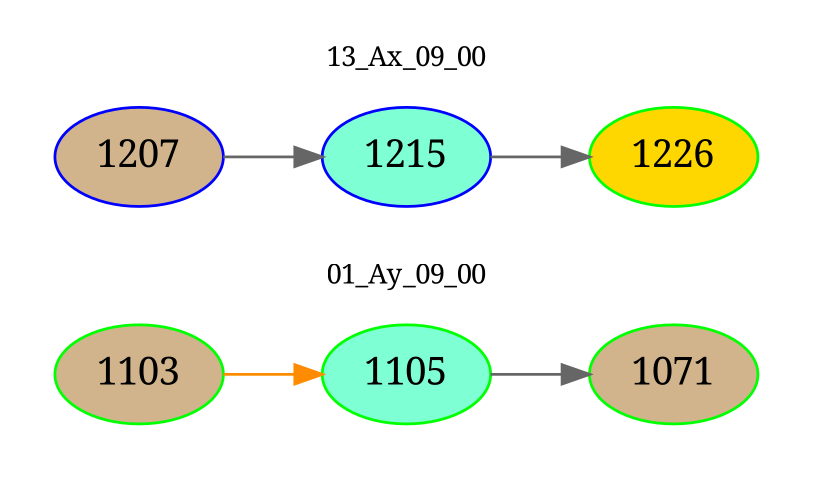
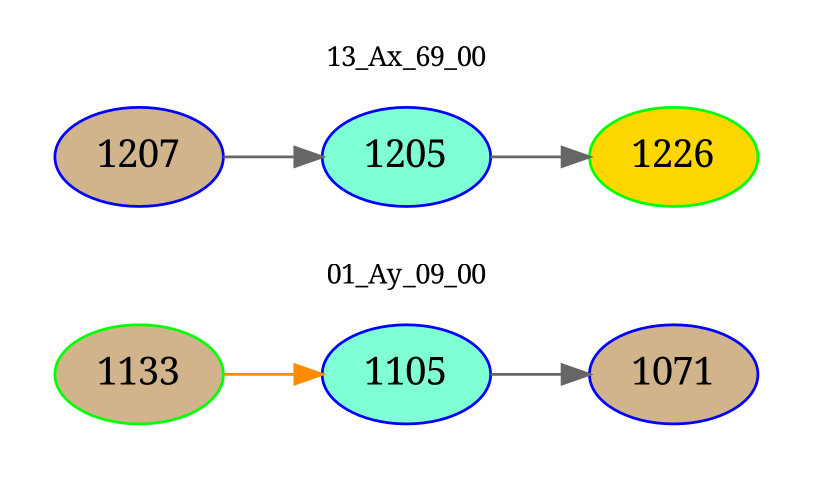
cluster "13_Ax_09_00": label "13_Ax_09_00" -> "13_Ax_69_00"
node "1215": label "1215" -> "1205"
node "1103": label "1103" -> "1133"
node "1105": color green -> blue
node "1071": color green -> blue
